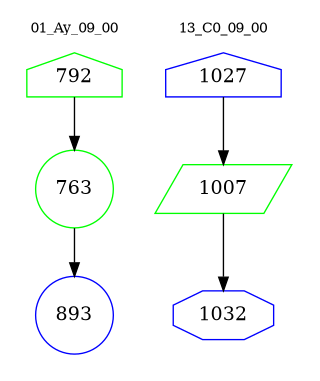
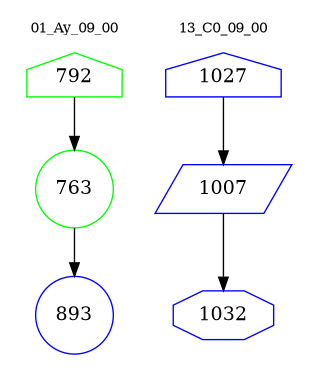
node "1007": color green -> blue
